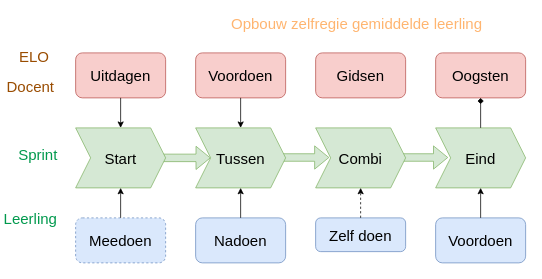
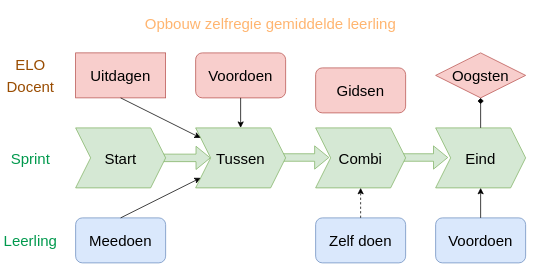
node "Opbouw zelfregie gemiddelde leerling": moved (357, 23) -> (270, 23)
node "ELO": moved (34, 57) -> (30, 64)
node "Uitdagen": shape rounded rectangle -> rectangle
node "Gidsen": moved (360, 75) -> (360, 90)
node "Oogsten": shape rounded rectangle -> diamond
edge "Uitdagen" -> "Start": now "Uitdagen" -> "Tussen"
node "Sprint": moved (38, 154) -> (30, 158)
edge "Meedoen" -> "Start": now "Meedoen" -> "Tussen"
edge "Nadoen" -> "Tussen": removed
node "Leerling": moved (30, 218) -> (30, 240)
node "Zelf doen": size 90x34 -> 90x45
node "Meedoen": style dashed -> solid
node "Nadoen": removed
